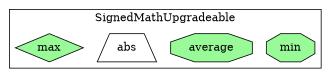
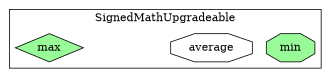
node "abs": removed
node "average": fillcolor palegreen -> white
